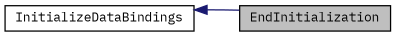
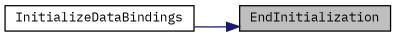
edge "EndInitialization" -> "InitializeDataBindings": reversed
